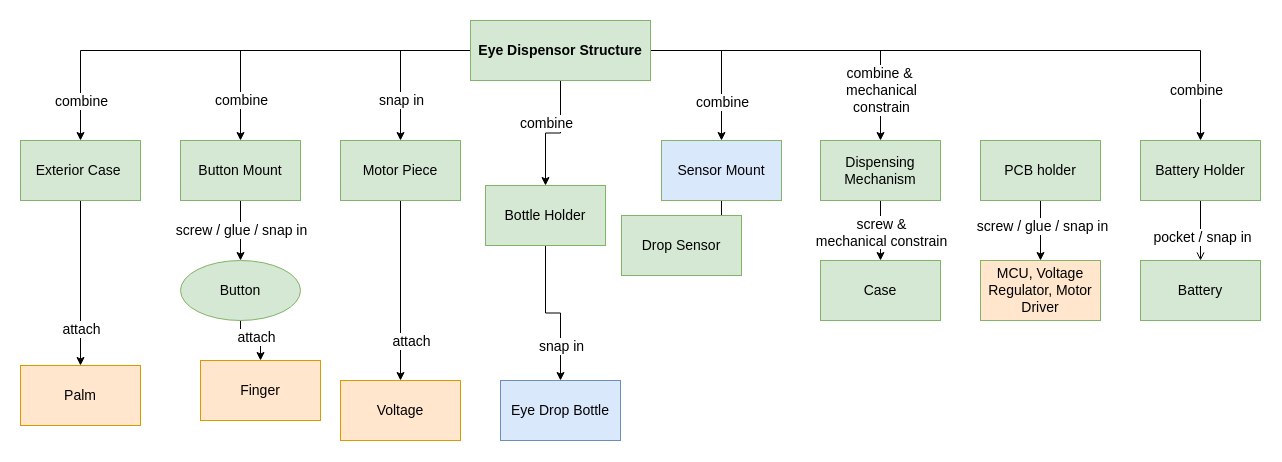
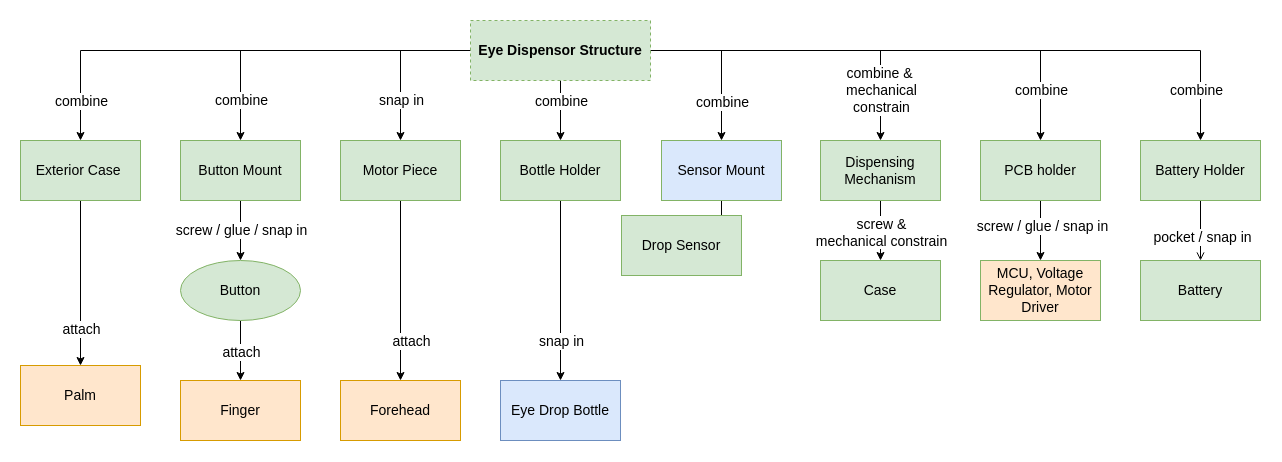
node "Eye Dispensor Structure": style solid -> dashed
edge "Eye Dispensor Structure" -> "PCB holder": added, label "combine"
node "Bottle Holder": moved (546, 216) -> (561, 171)
node "Finger": moved (261, 391) -> (241, 411)
node "Voltage": label "Voltage" -> "Forehead"
